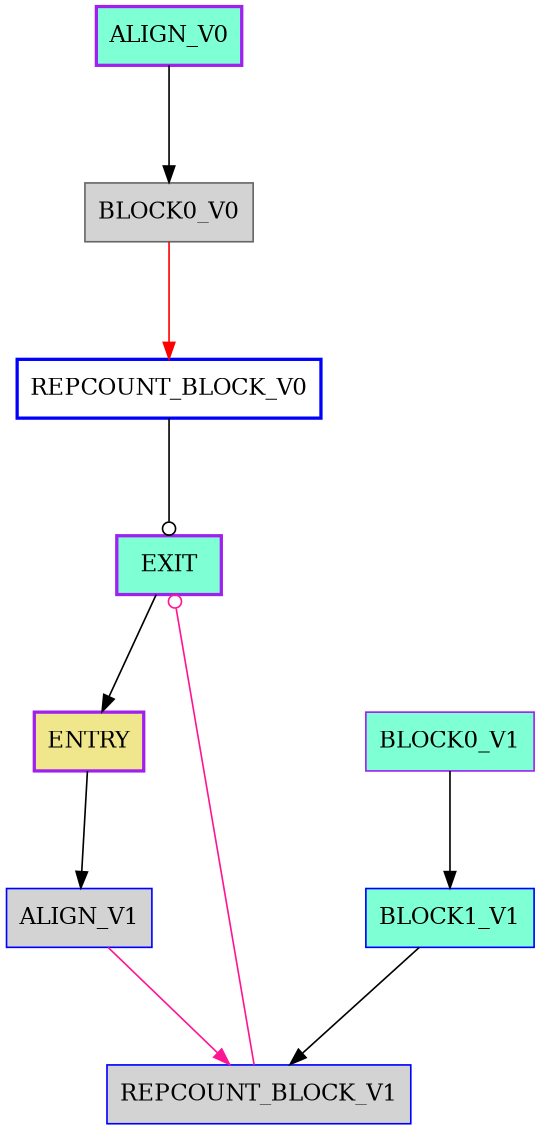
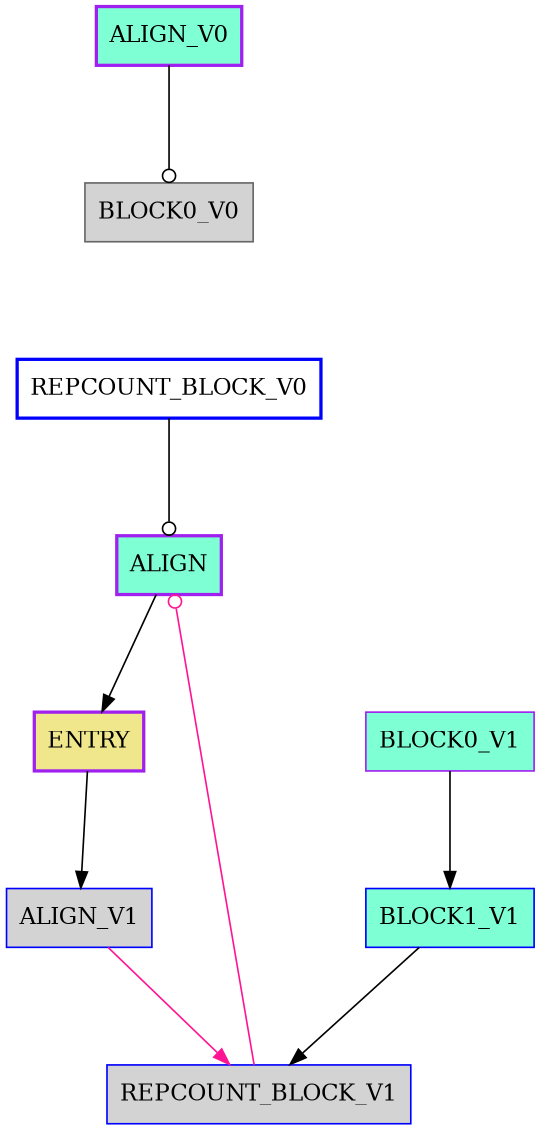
edge "ALIGN_V0" -> "BLOCK0_V0": arrowhead normal -> odot
edge "BLOCK0_V0" -> "REPCOUNT_BLOCK_V0": removed
node "EXIT": label "EXIT" -> "ALIGN"
